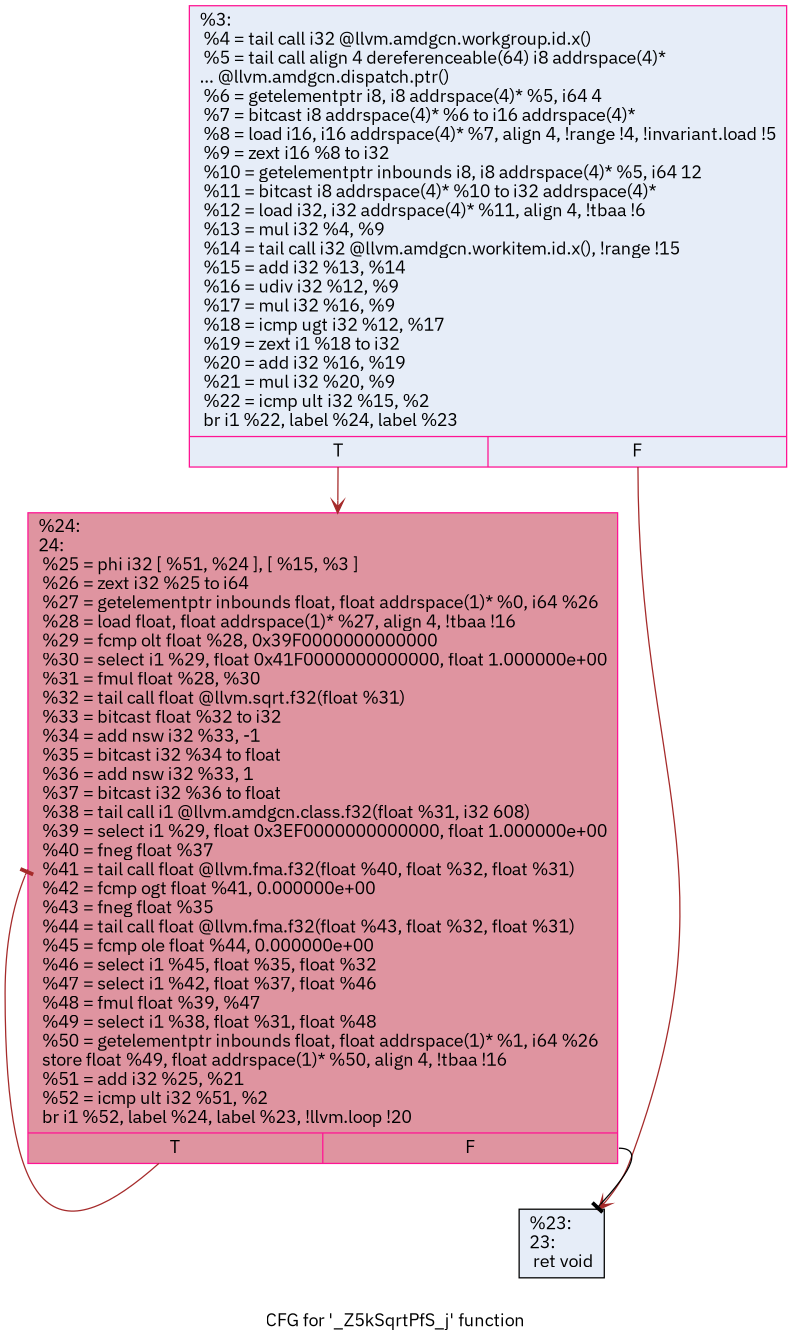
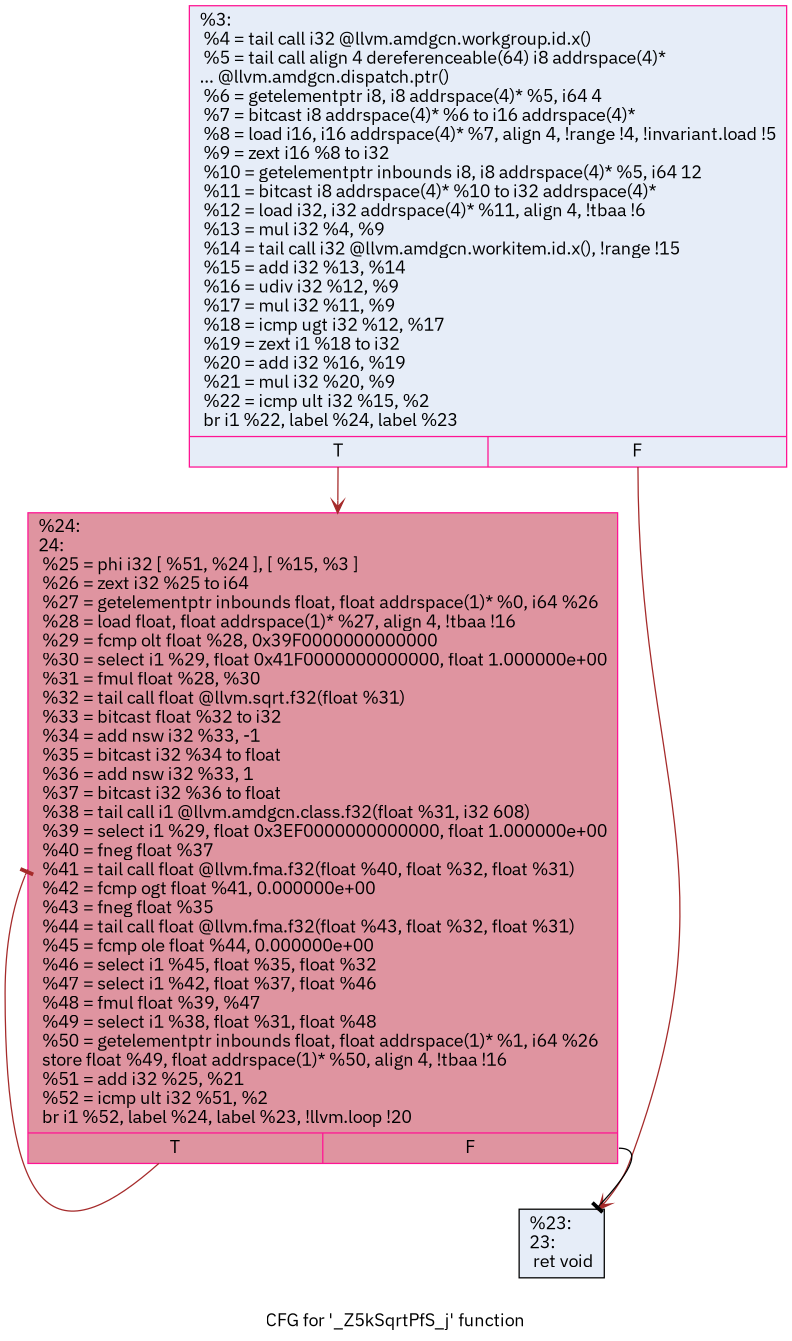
node "%3:": text "%17 = mul i32 %16, %9" -> "%17 = mul i32 %11, %9"
